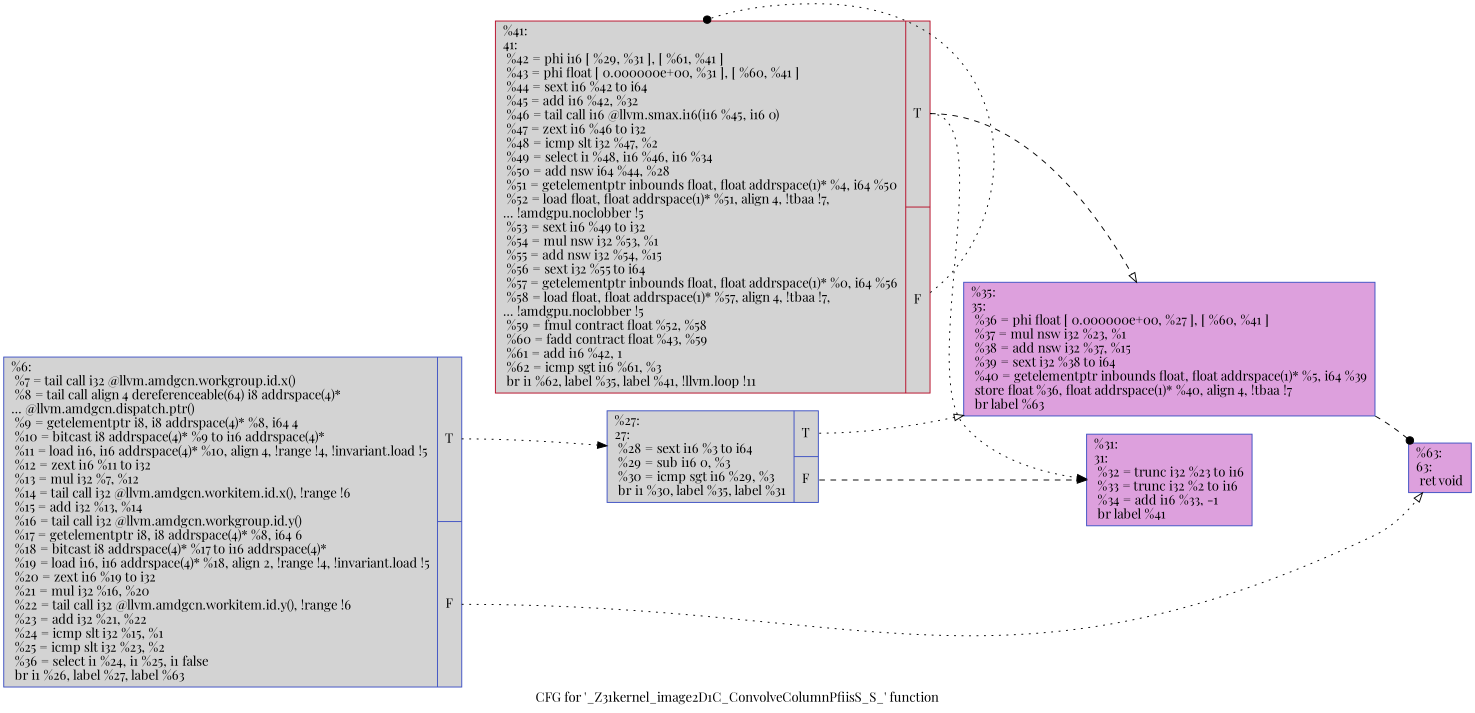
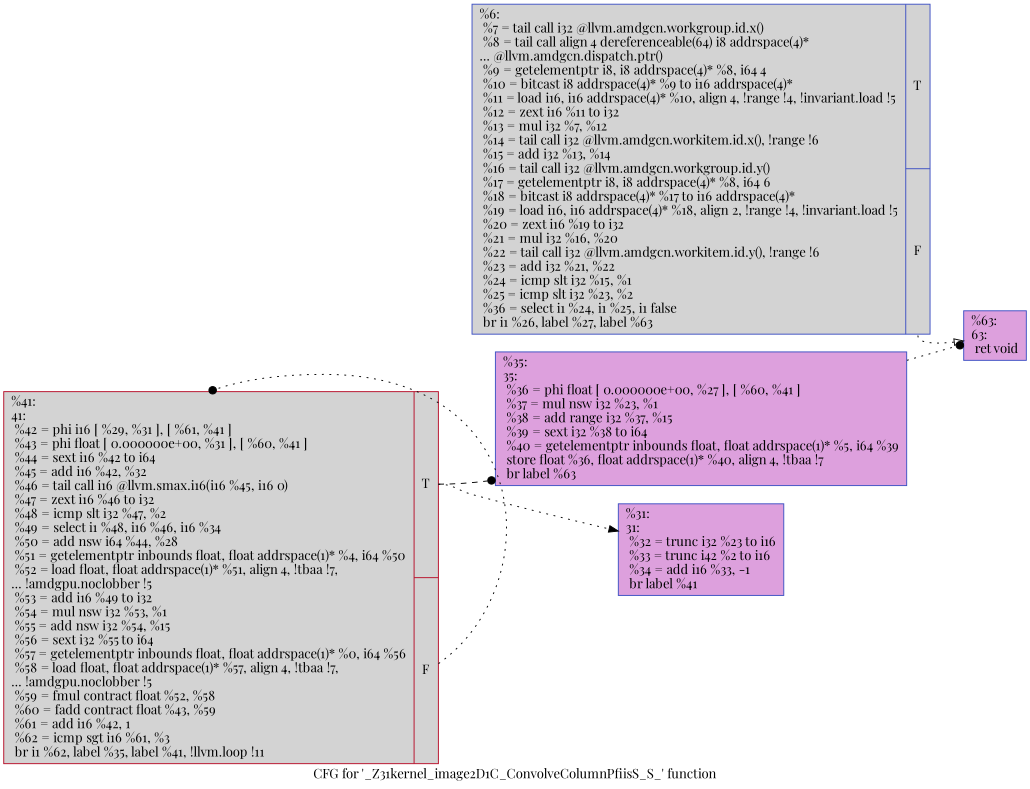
edge "%41:" -> "%35:": arrowhead onormal -> dot
node "%41:": text "%53 = sext i16 %49 to i32" -> "%53 = add i16 %49 to i32"
node "%35:": text "%38 = add nsw i32 %37, %15" -> "%38 = add range i32 %37, %15"
edge "%35:" -> "%63:": style dashed -> dotted
node "%27:": removed
node "%31:": text "%33 = trunc i32 %2 to i16" -> "%33 = trunc i42 %2 to i16"
